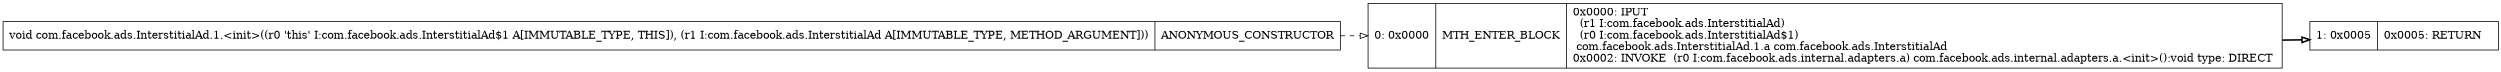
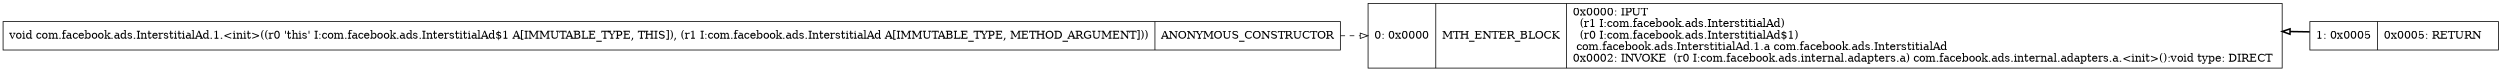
edge "0: 0x0000" -> "1: 0x0005": reversed
